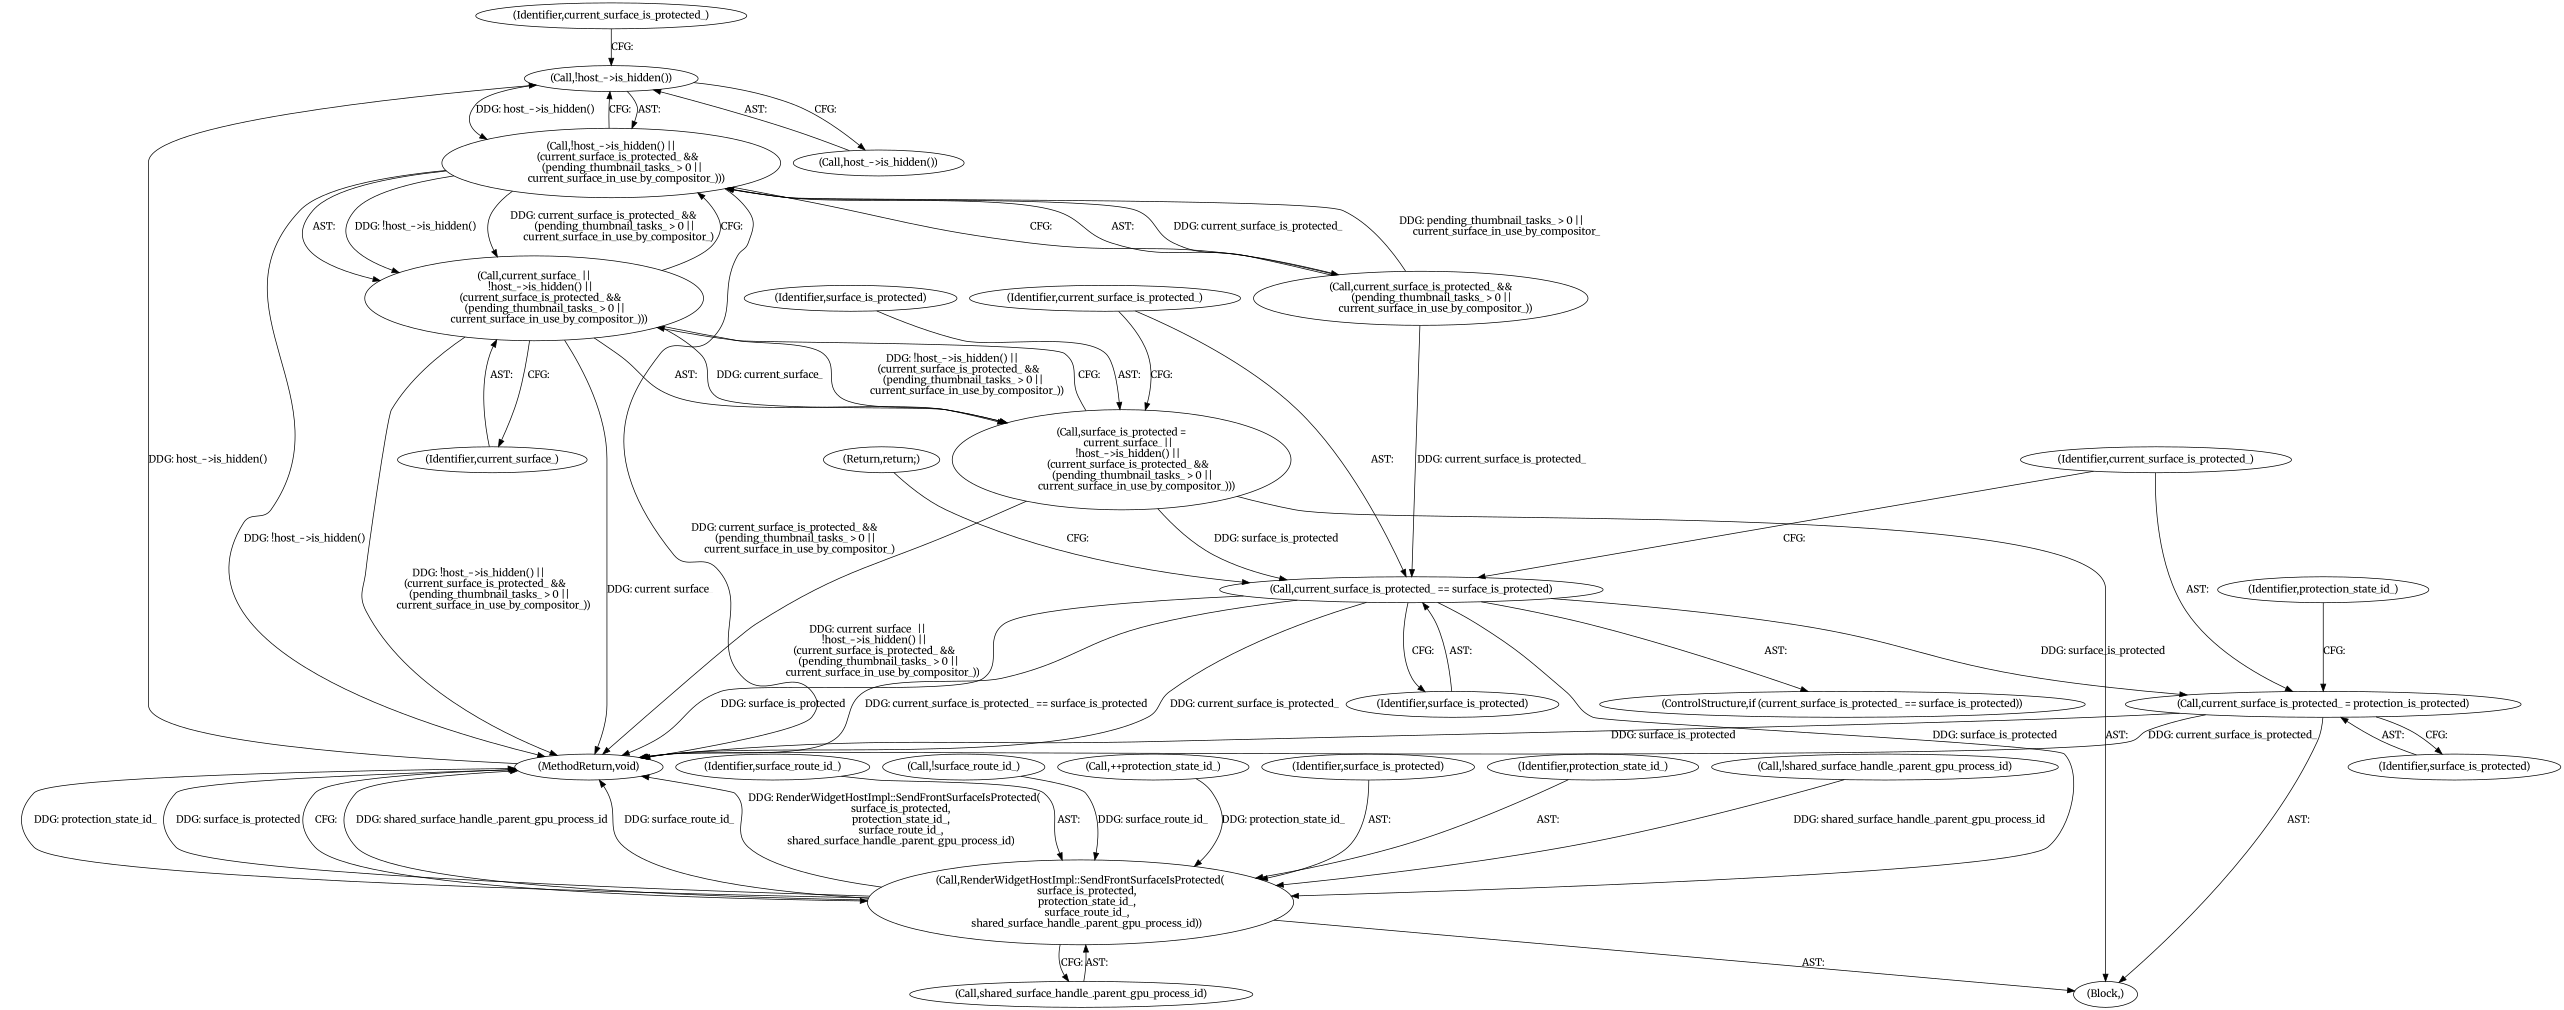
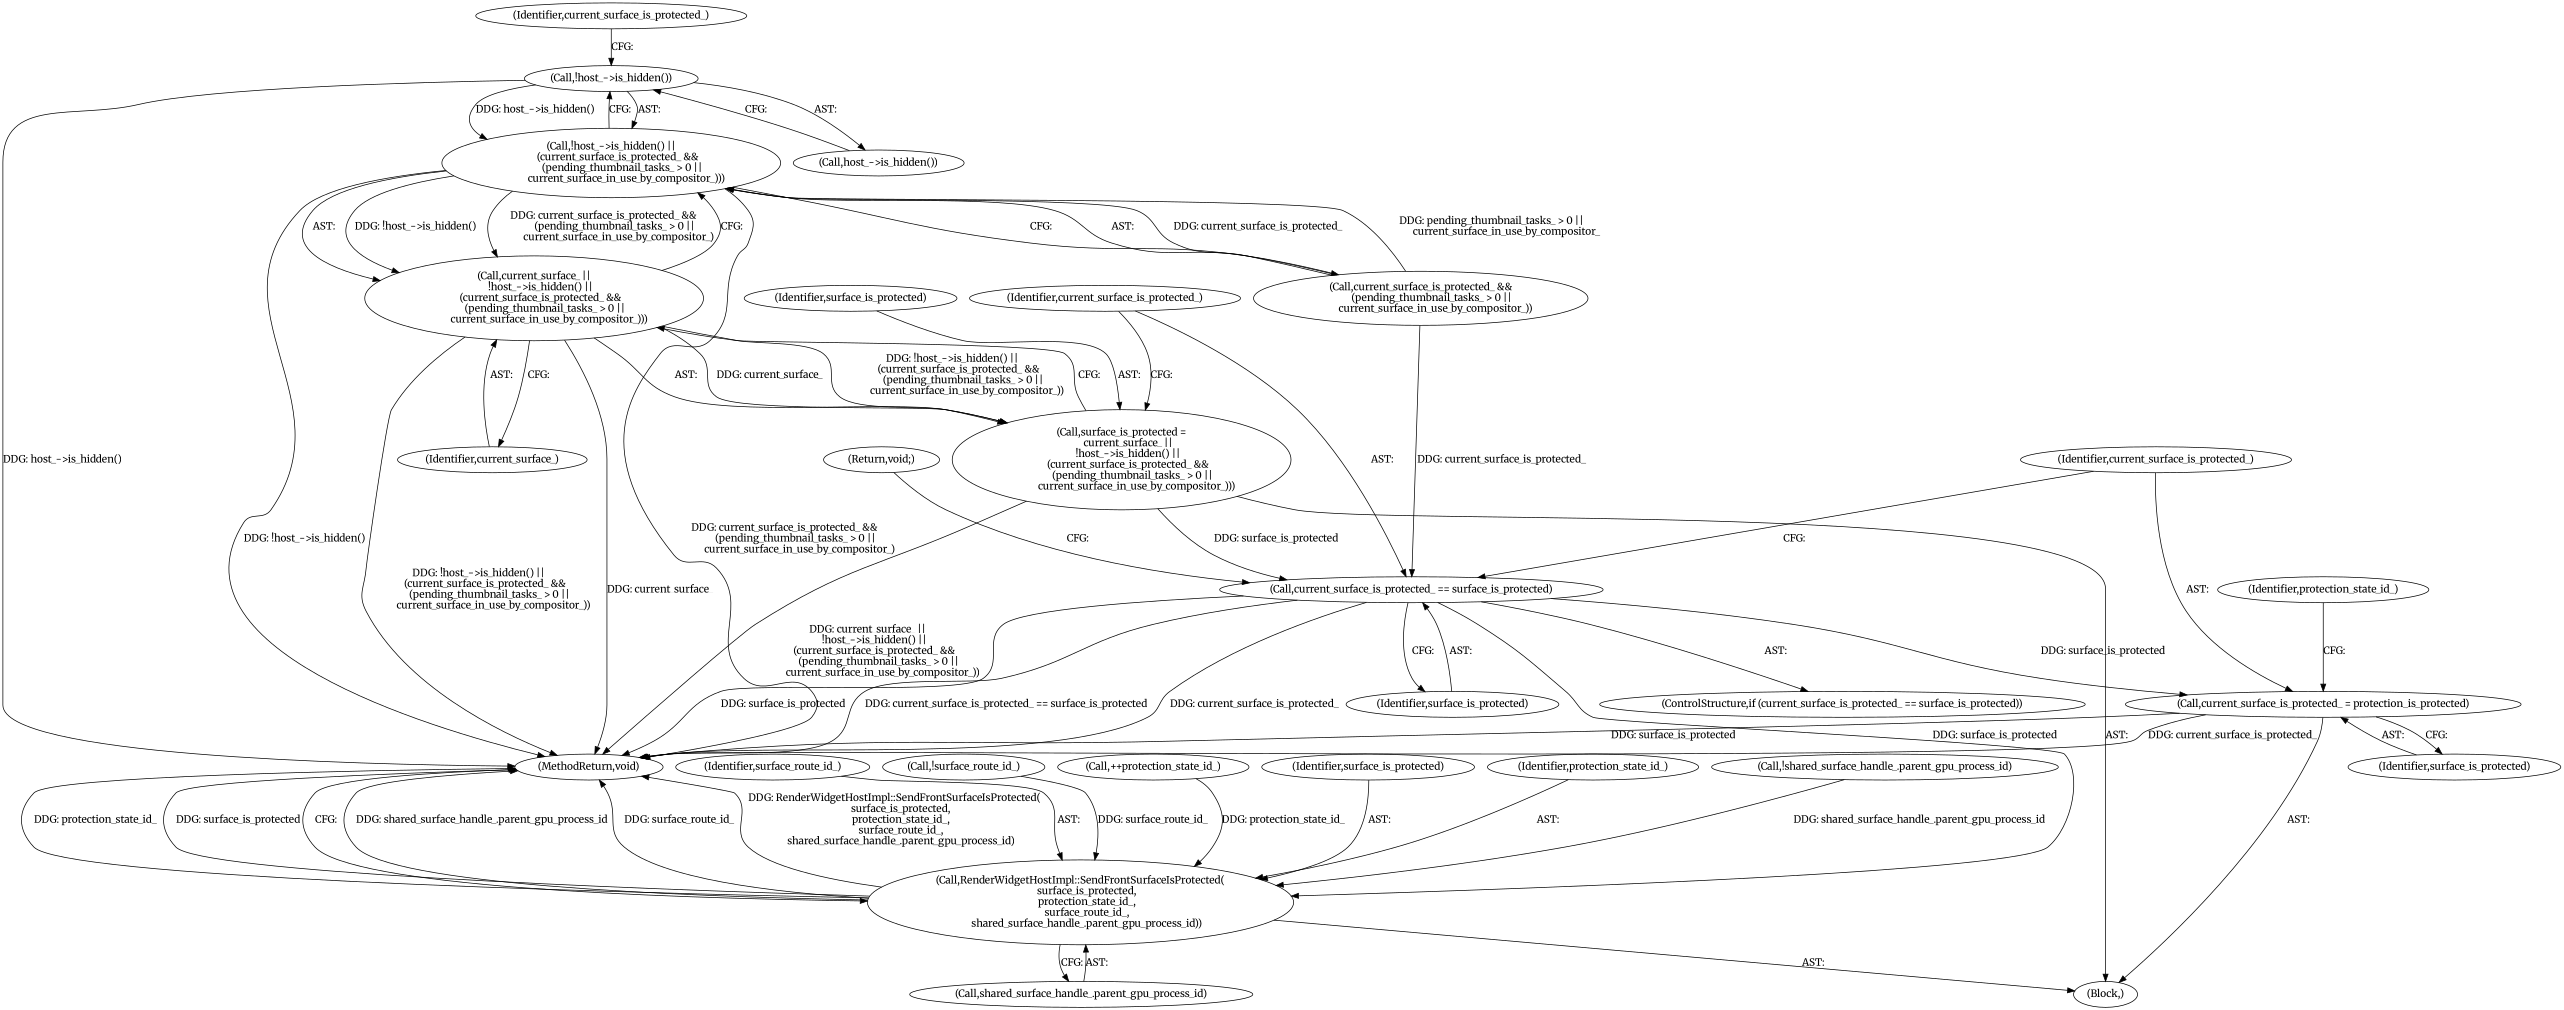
edge "(Call,host_->is_hidden())" -> "(Call,!host_->is_hidden())": label "AST: " -> "CFG: "
edge "(Call,!host_->is_hidden())" -> "(Call,host_->is_hidden())": label "CFG: " -> "AST: "
edge "(MethodReturn,void)" -> "(Call,!host_->is_hidden())": reversed
node "(Return,return;)": label "(Return,return;)" -> "(Return,void;)"
